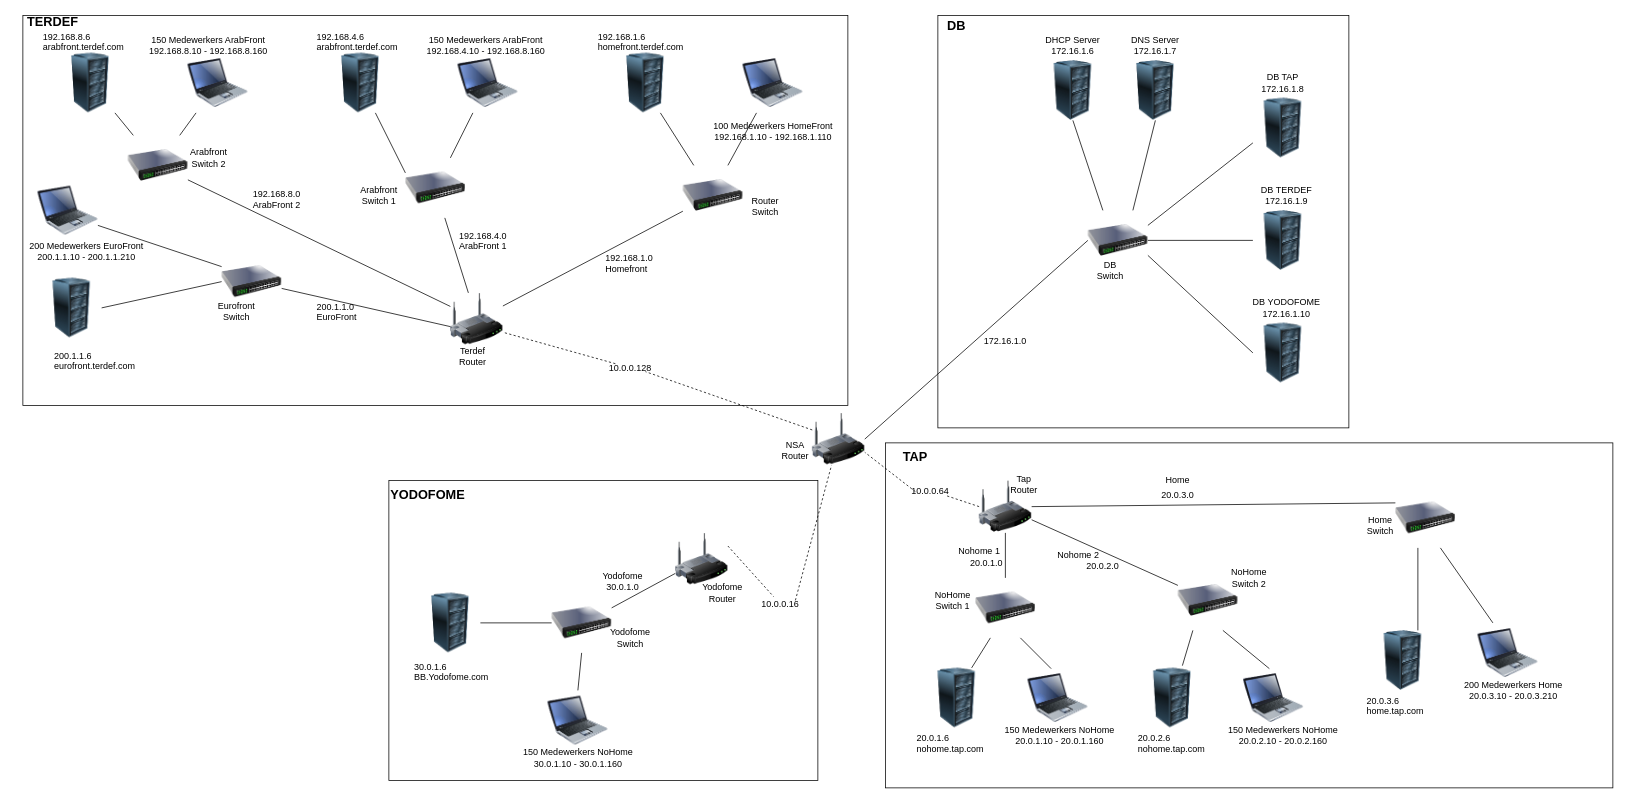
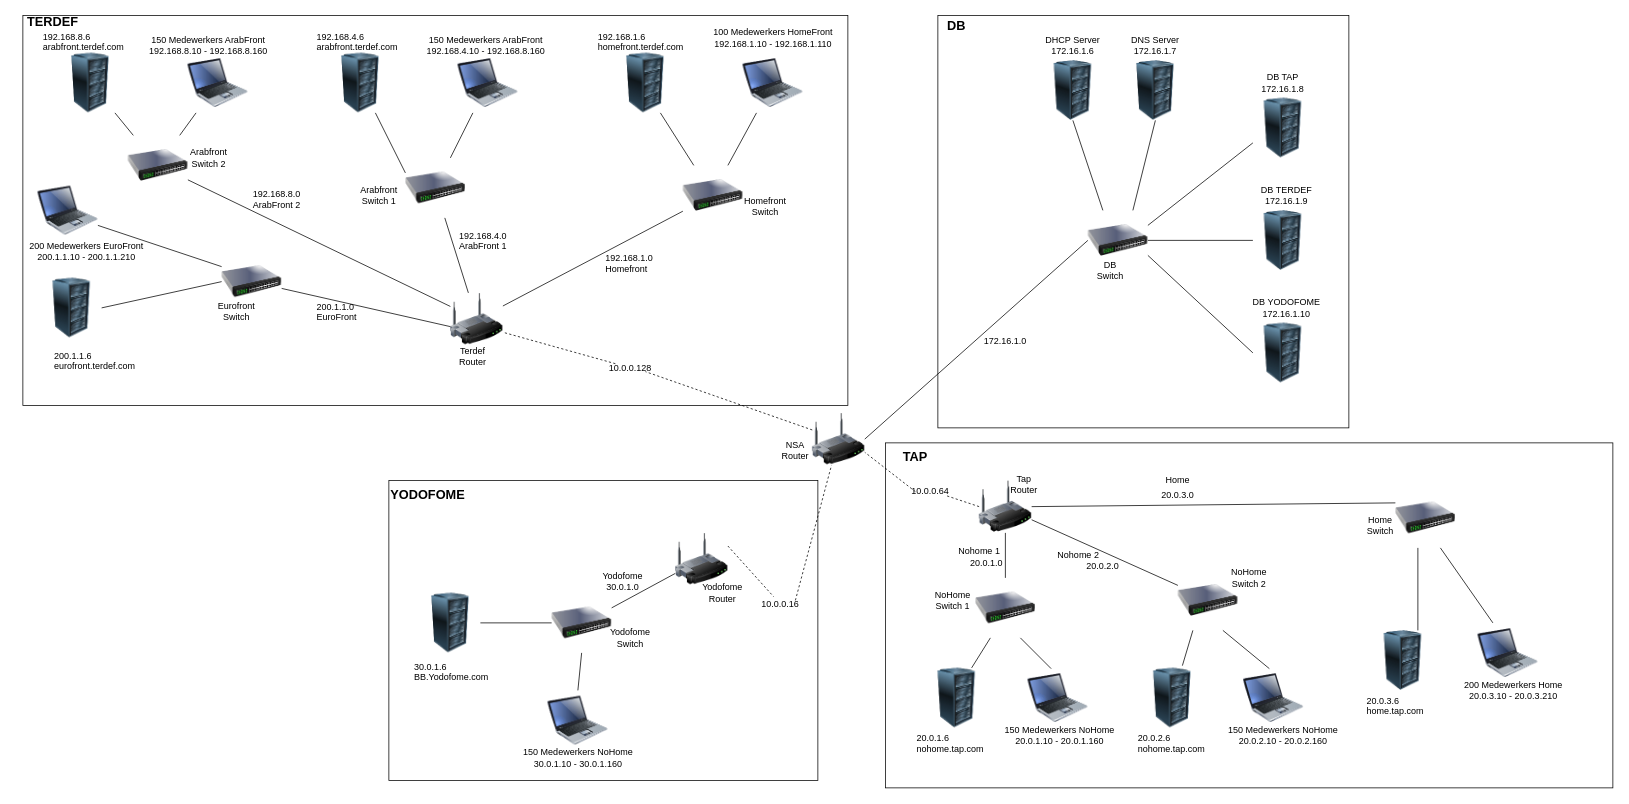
node "100 Medewerkers HomeFront 192.168.1.10 - 192.168.1.110": moved (773, 132) -> (773, 38)
node "Router Switch": label "Router Switch" -> "Homefront Switch"
